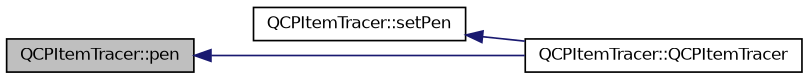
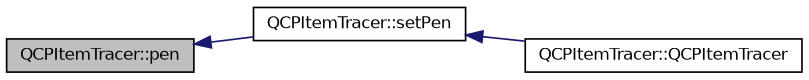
edge "QCPItemTracer::QCPItemTracer" -> "QCPItemTracer::pen": now "QCPItemTracer::setPen" -> "QCPItemTracer::pen"
